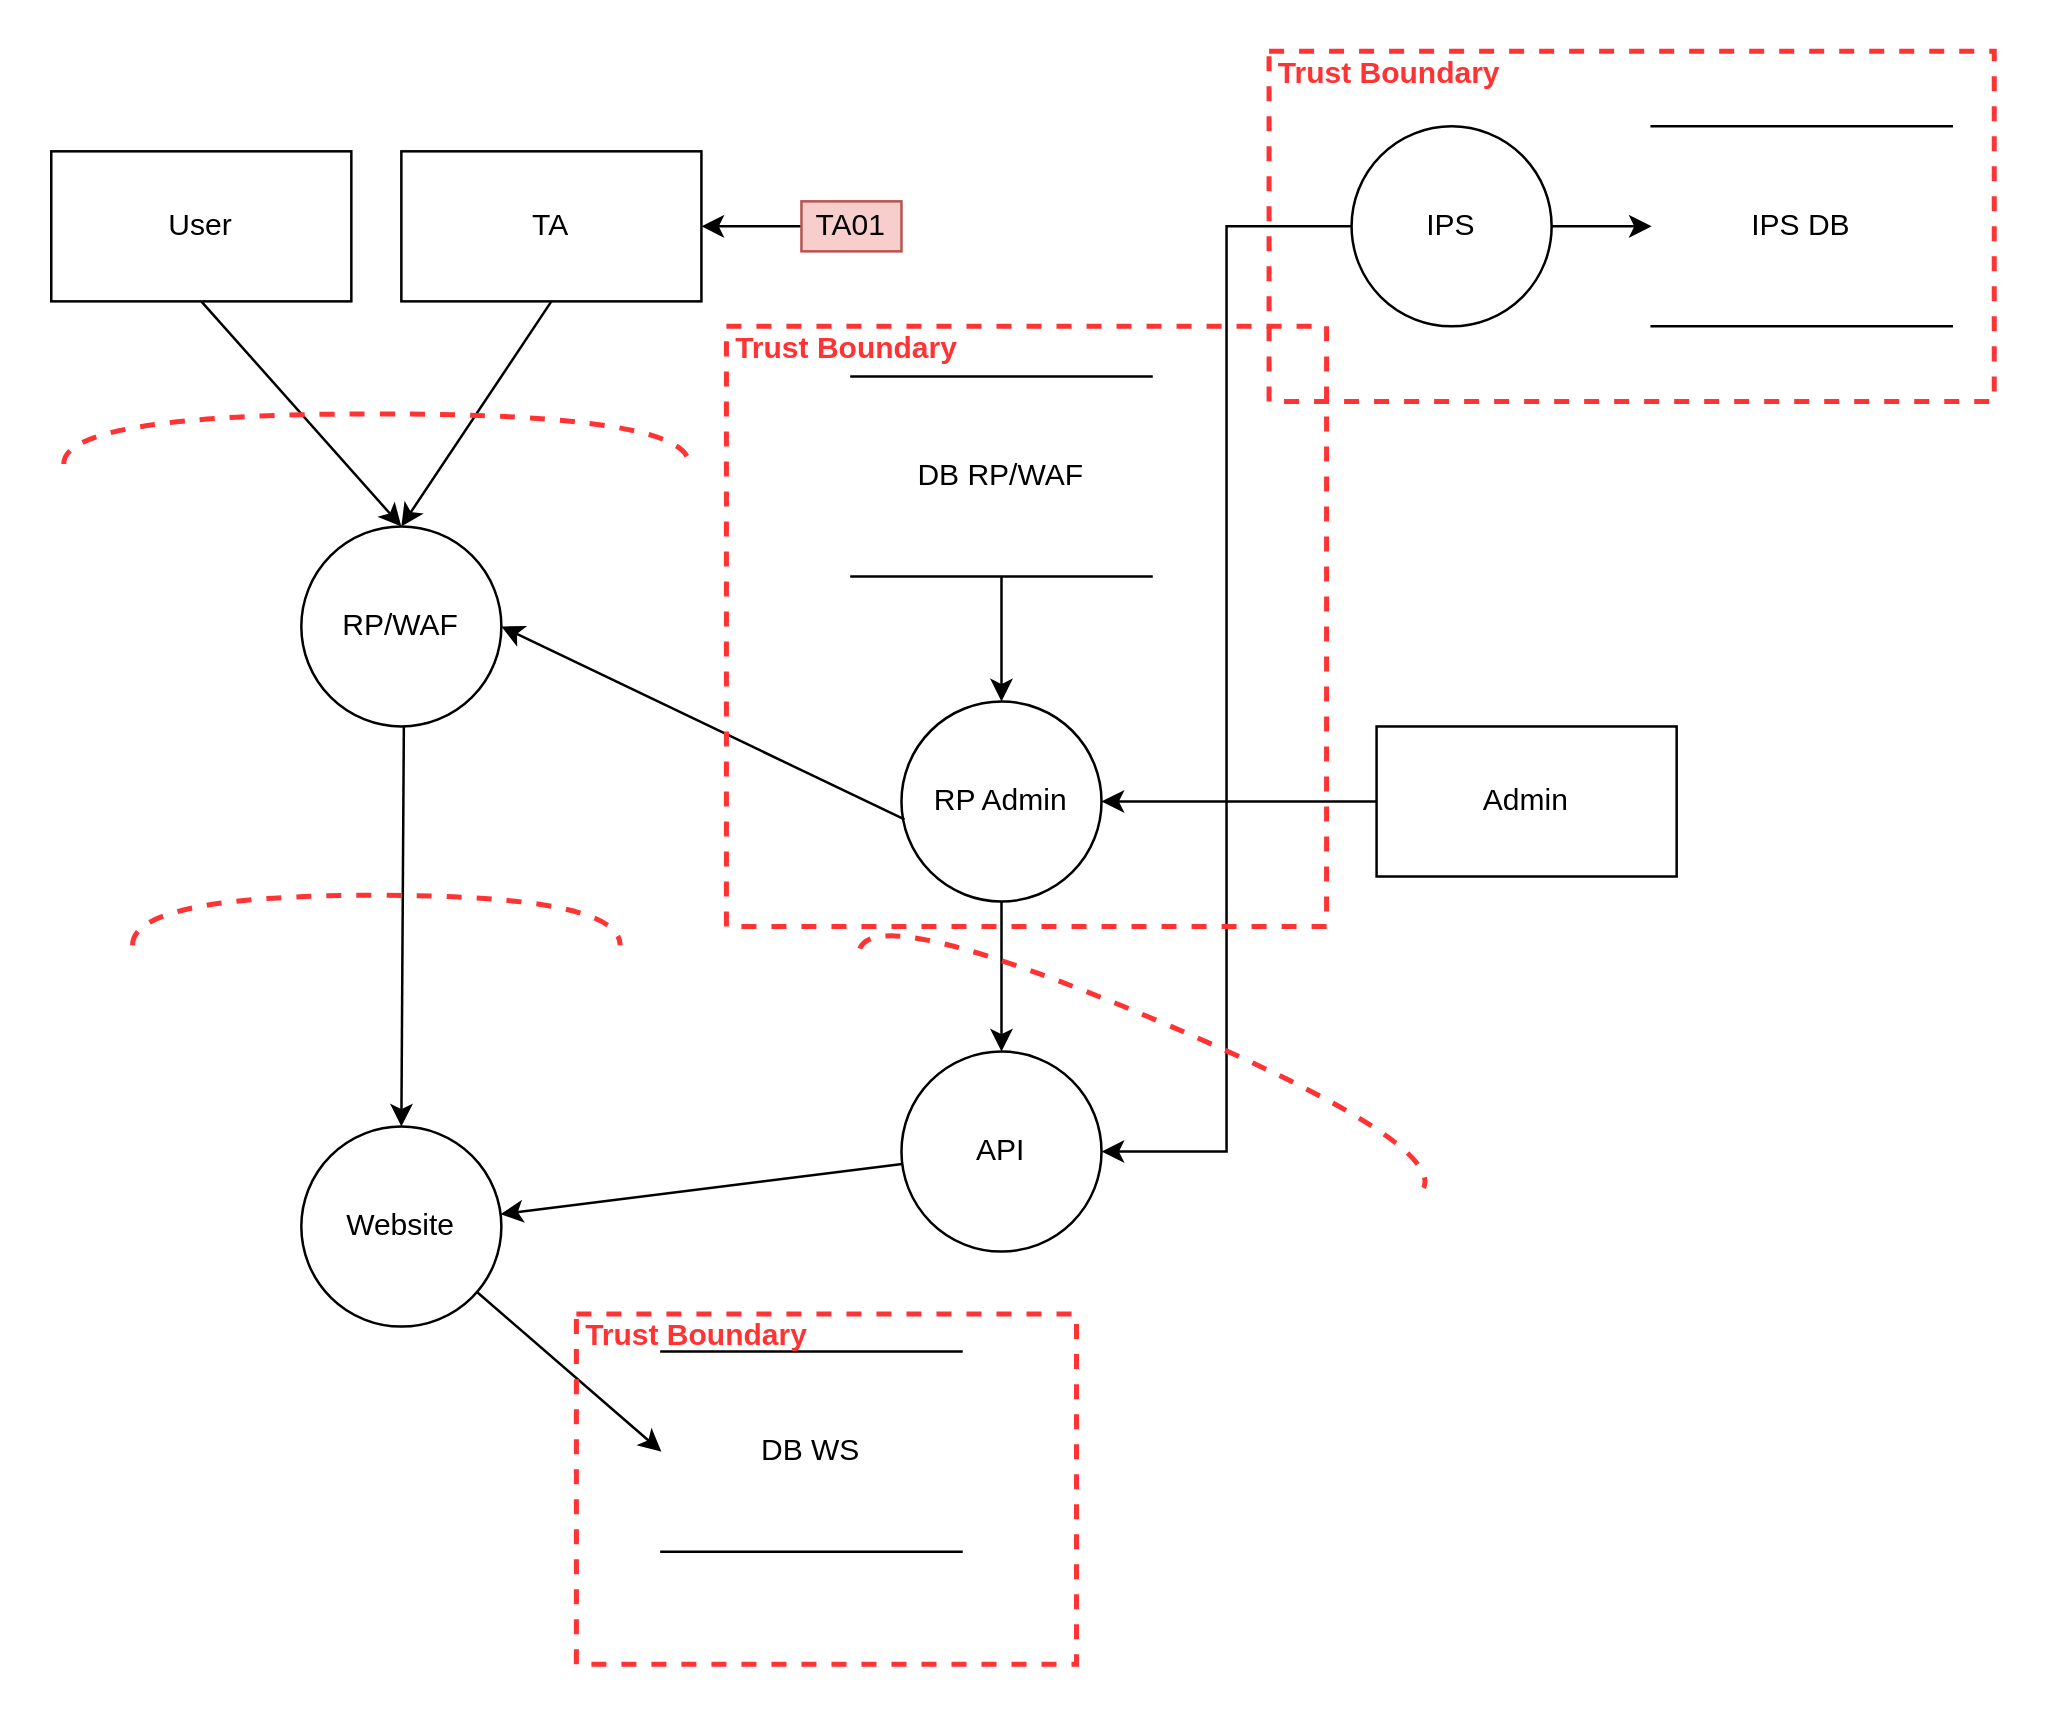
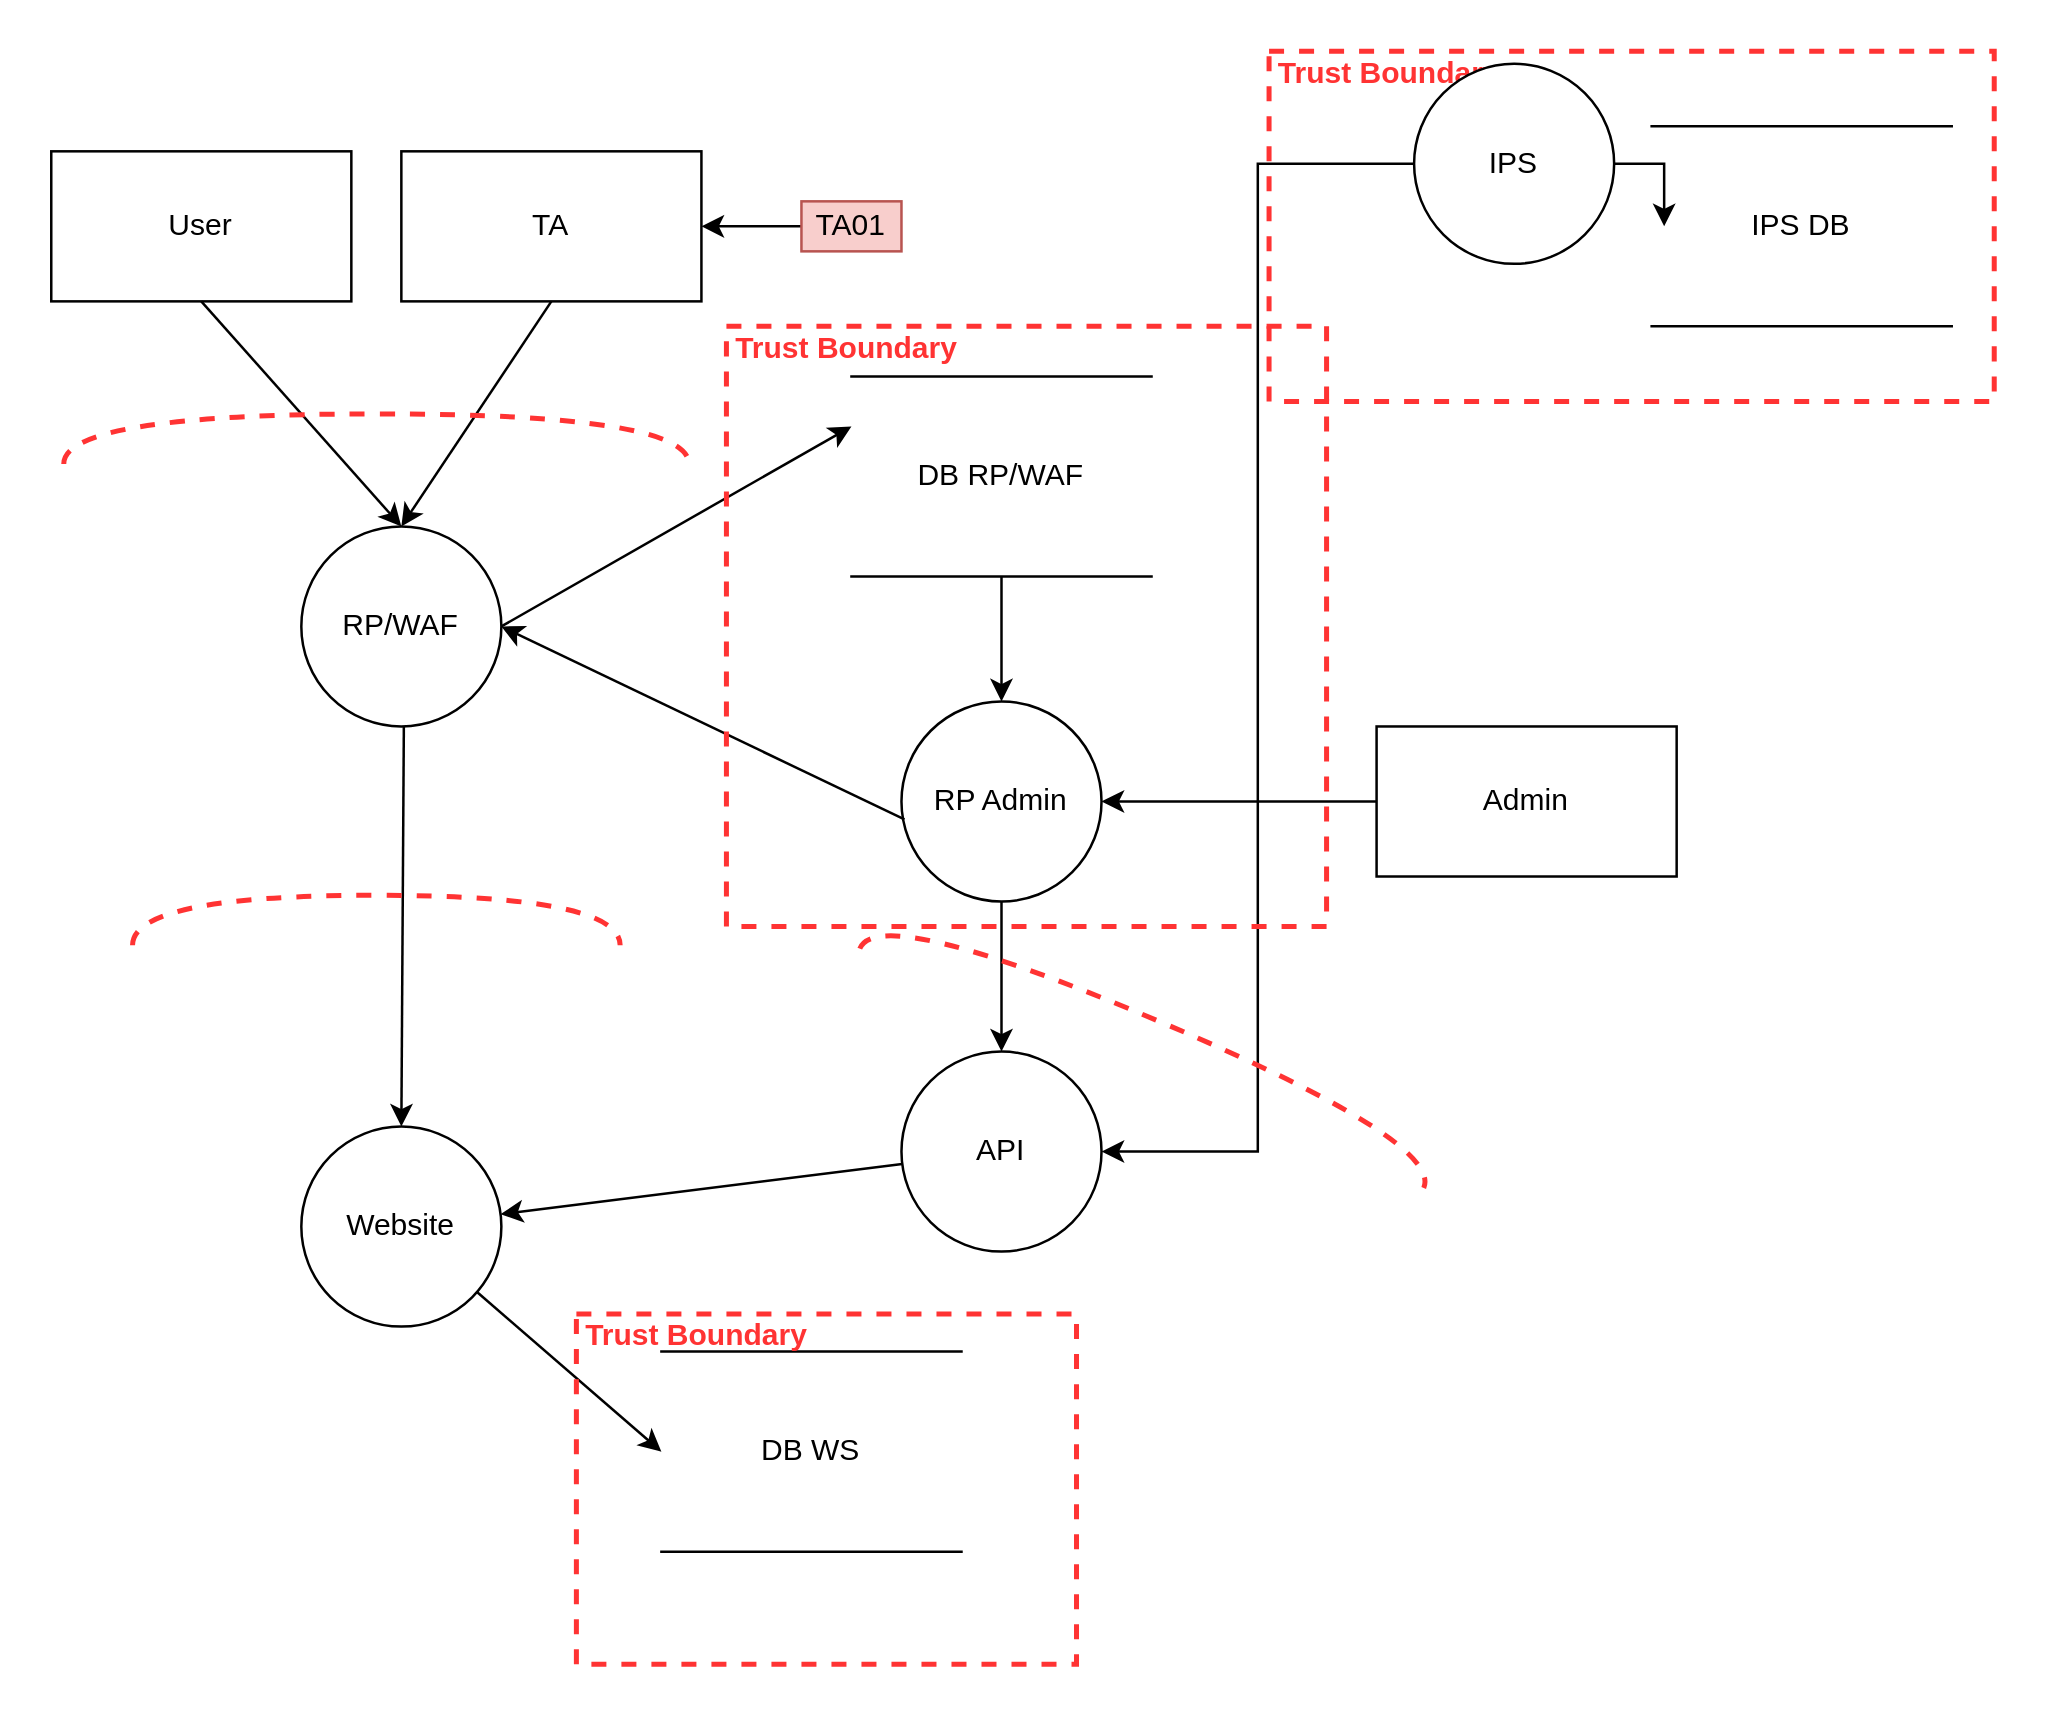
node "IPS": moved (1451, 226) -> (1514, 164)
edge "RP/WAF" -> "DB RP/WAF": added
